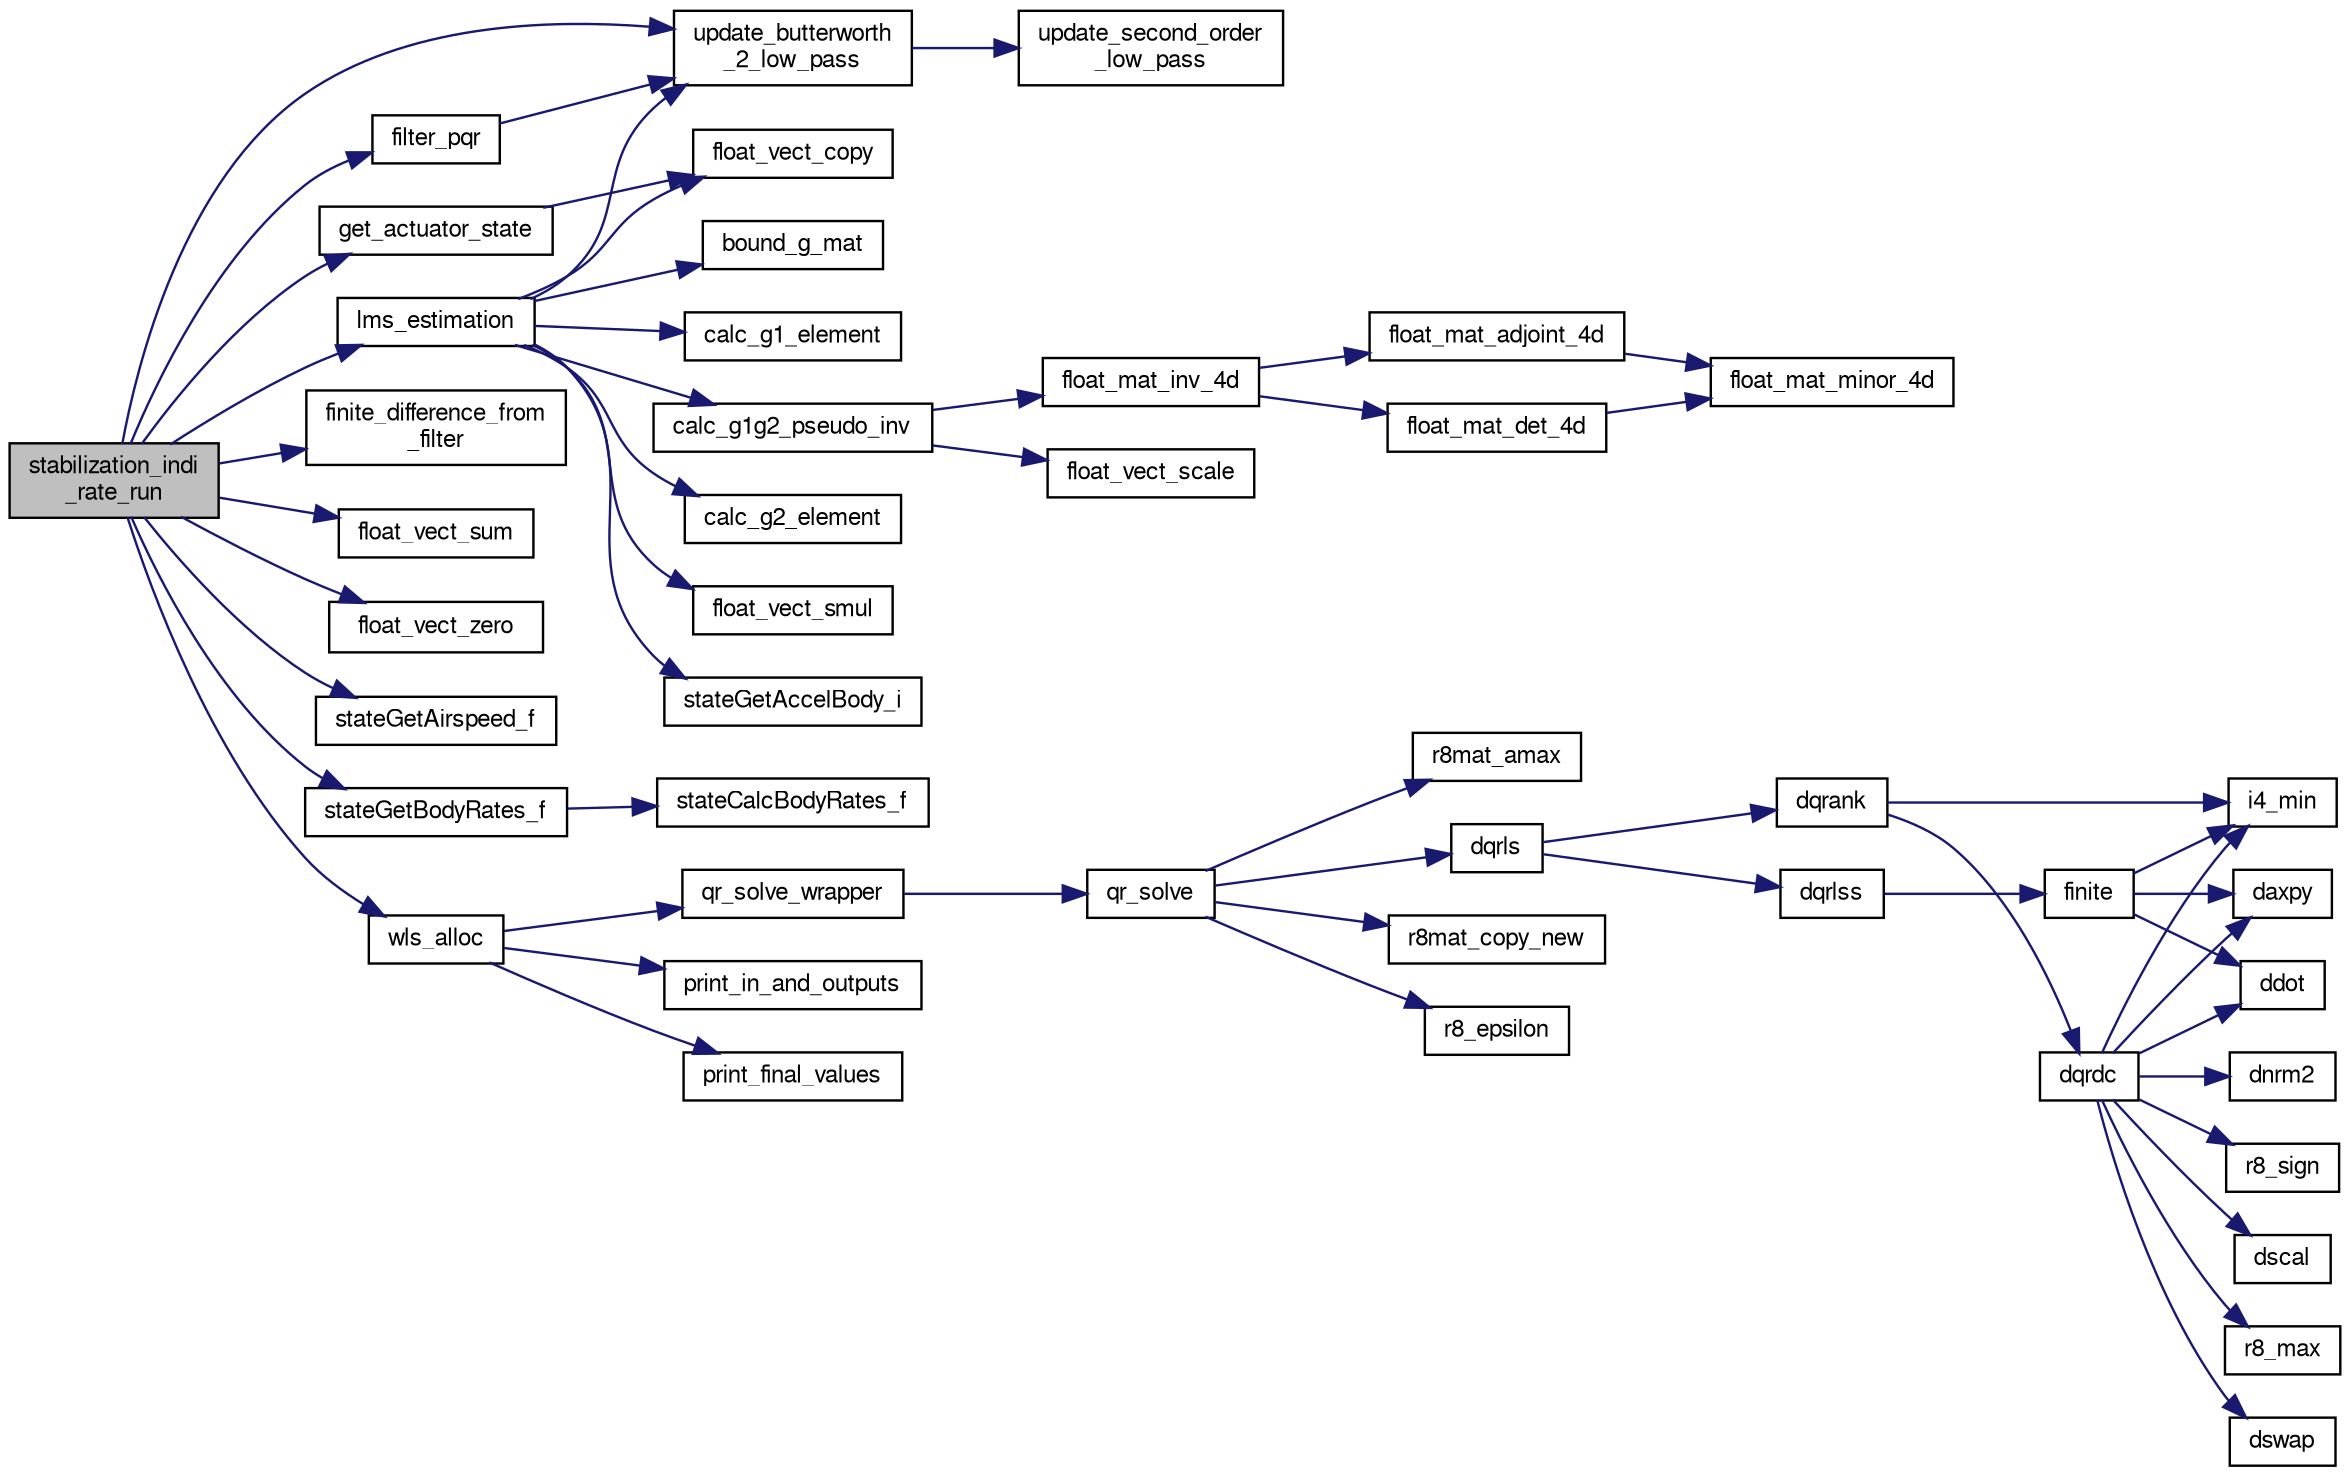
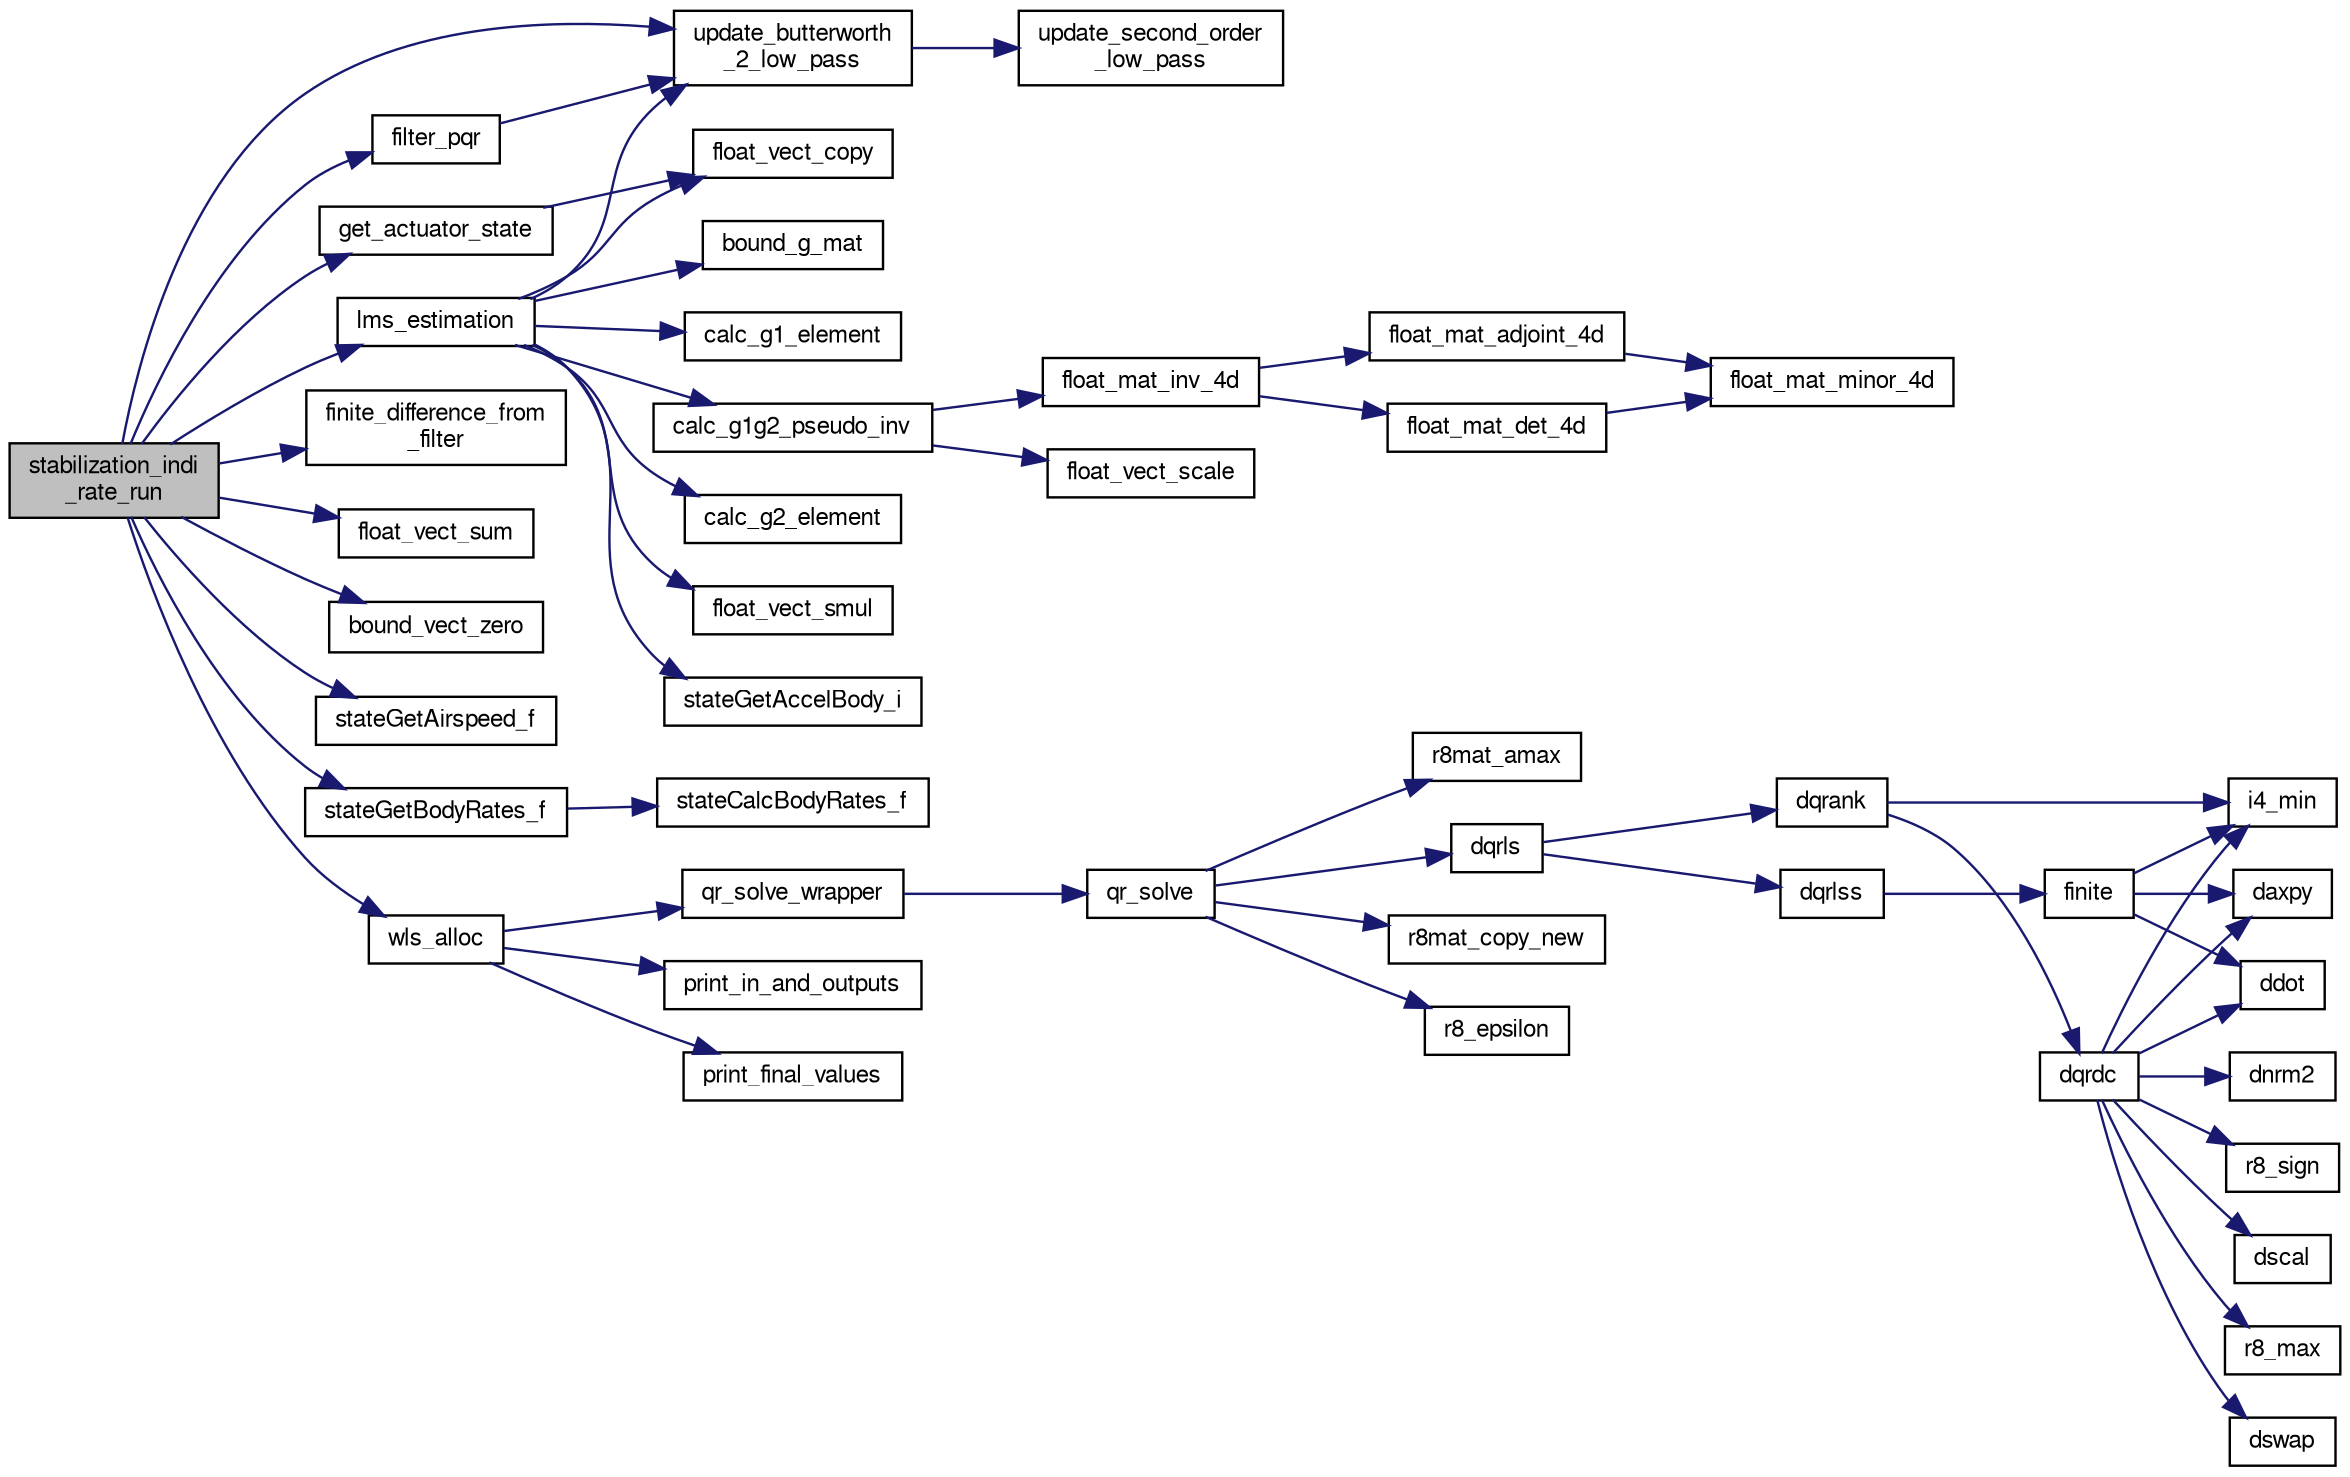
node "float_vect_zero": label "float_vect_zero" -> "bound_vect_zero"
